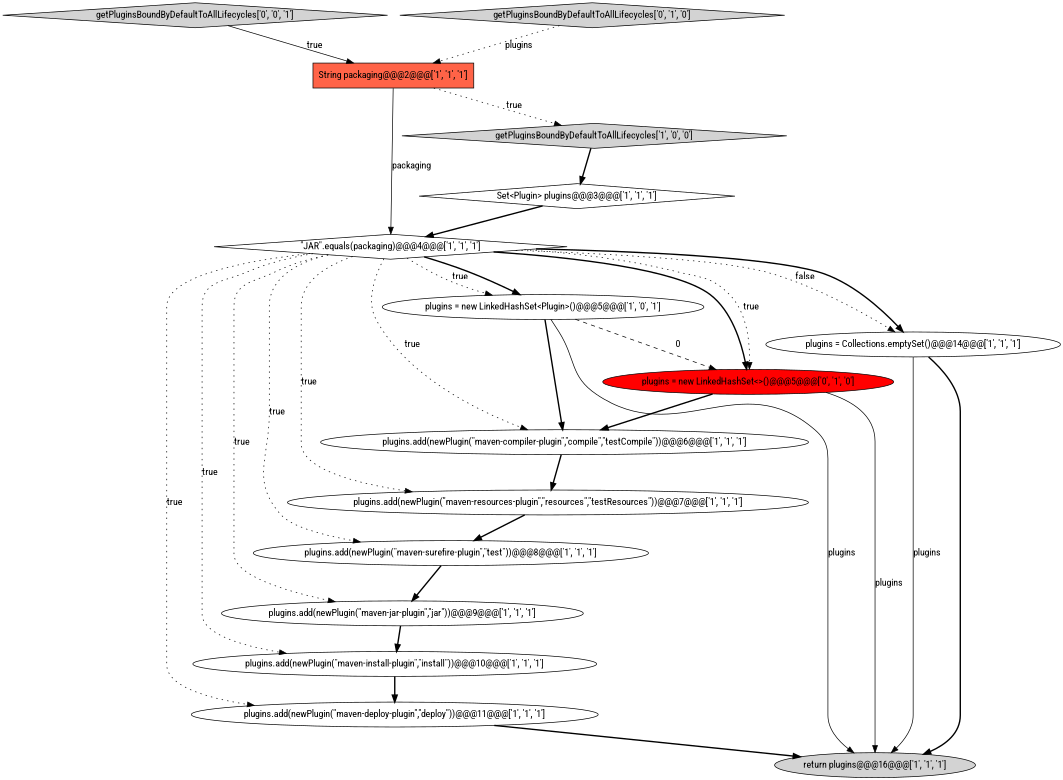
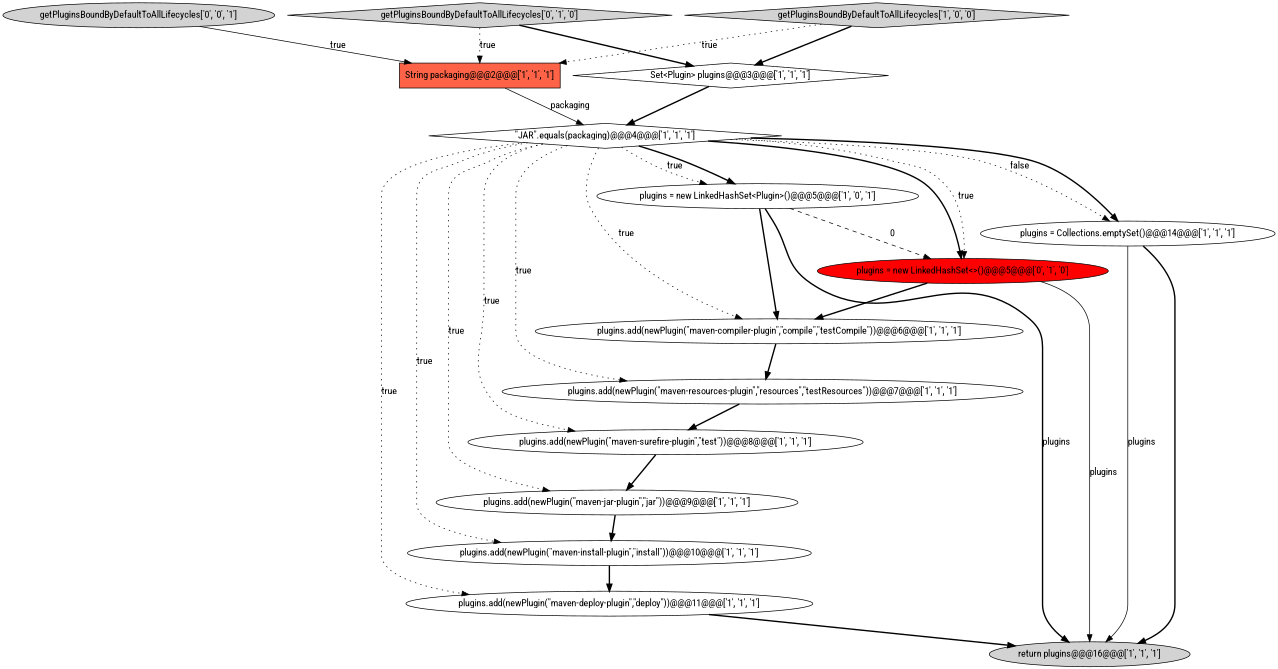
node "getPluginsBoundByDefaultToAllLifecycles['0', '0', '1']": shape diamond -> ellipse
edge "getPluginsBoundByDefaultToAllLifecycles['0', '1', '0']" -> "String packaging@@@2@@@['1', '1', '1']": label "plugins" -> "true"
edge "getPluginsBoundByDefaultToAllLifecycles['0', '1', '0']" -> "Set<Plugin> plugins@@@3@@@['1', '1', '1']": added
edge "String packaging@@@2@@@['1', '1', '1']" -> "getPluginsBoundByDefaultToAllLifecycles['1', '0', '0']": reversed
edge "plugins = new LinkedHashSet<Plugin>()@@@5@@@['1', '0', '1']" -> "return plugins@@@16@@@['1', '1', '1']": style solid -> bold
